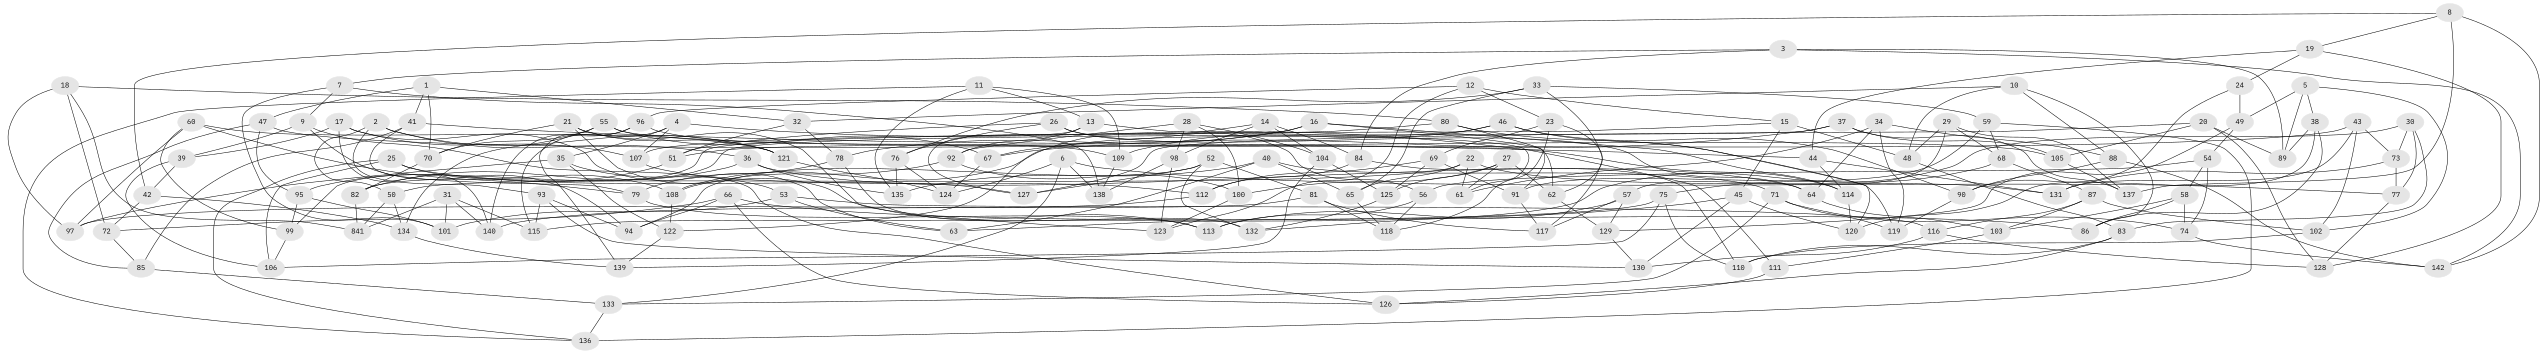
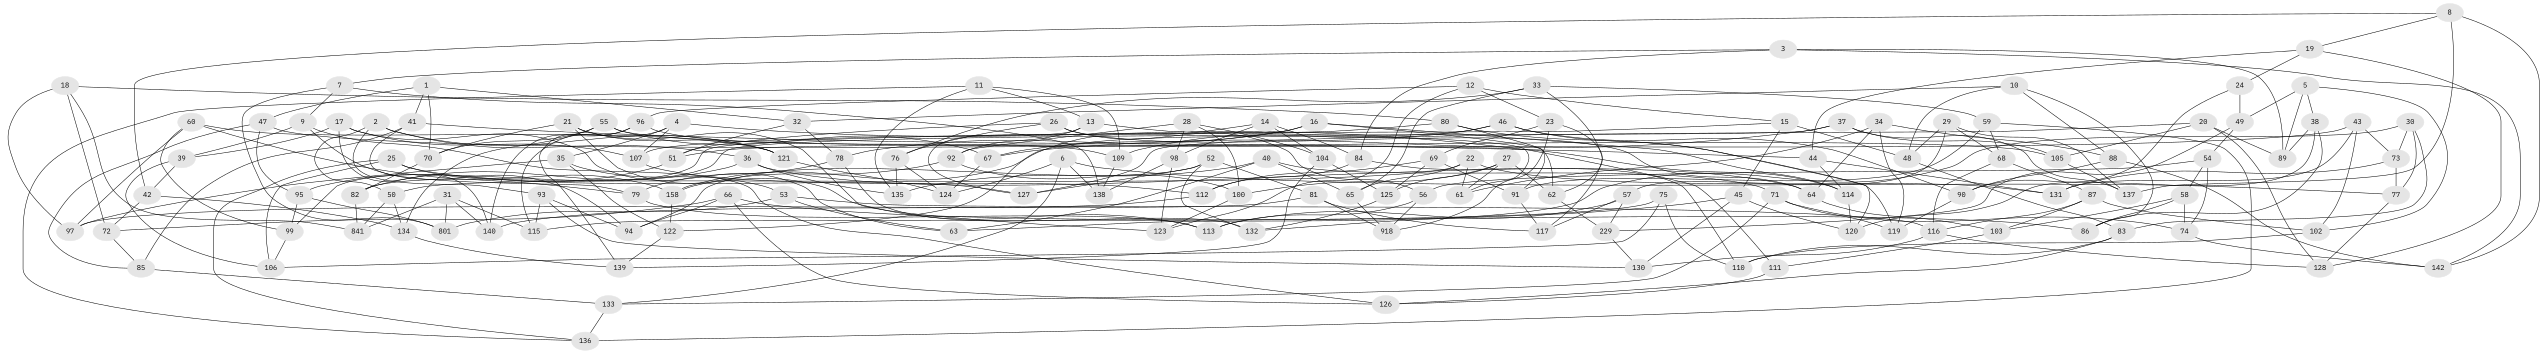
edge "68" -- "75": now "68" -- "116"
node "108": label "108" -> "158"
node "101": label "101" -> "801"
node "118": label "118" -> "918"
node "129": label "129" -> "229"
